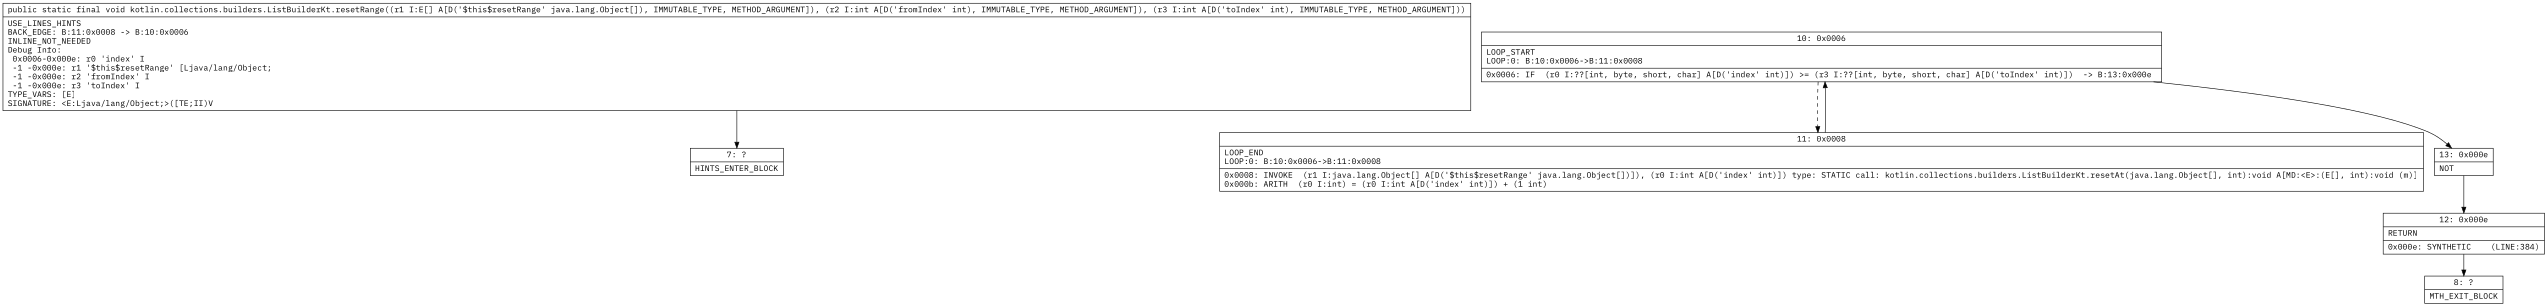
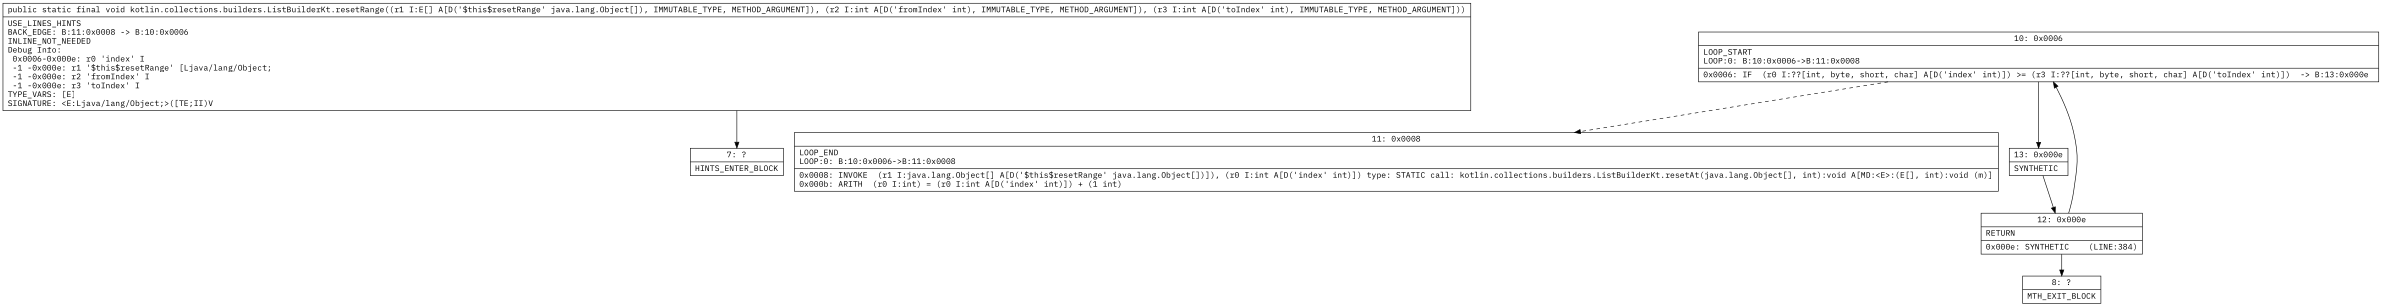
edge "11: 0x0008" -> "10: 0x0006": now "12: 0x000e" -> "10: 0x0006"
node "13: 0x000e": text "NOT" -> "SYNTHETIC"
